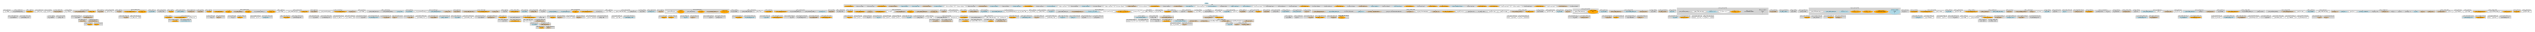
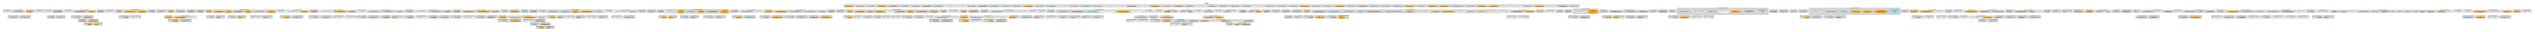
node "NT_ID_366< sep >": fillcolor orange -> lightblue
